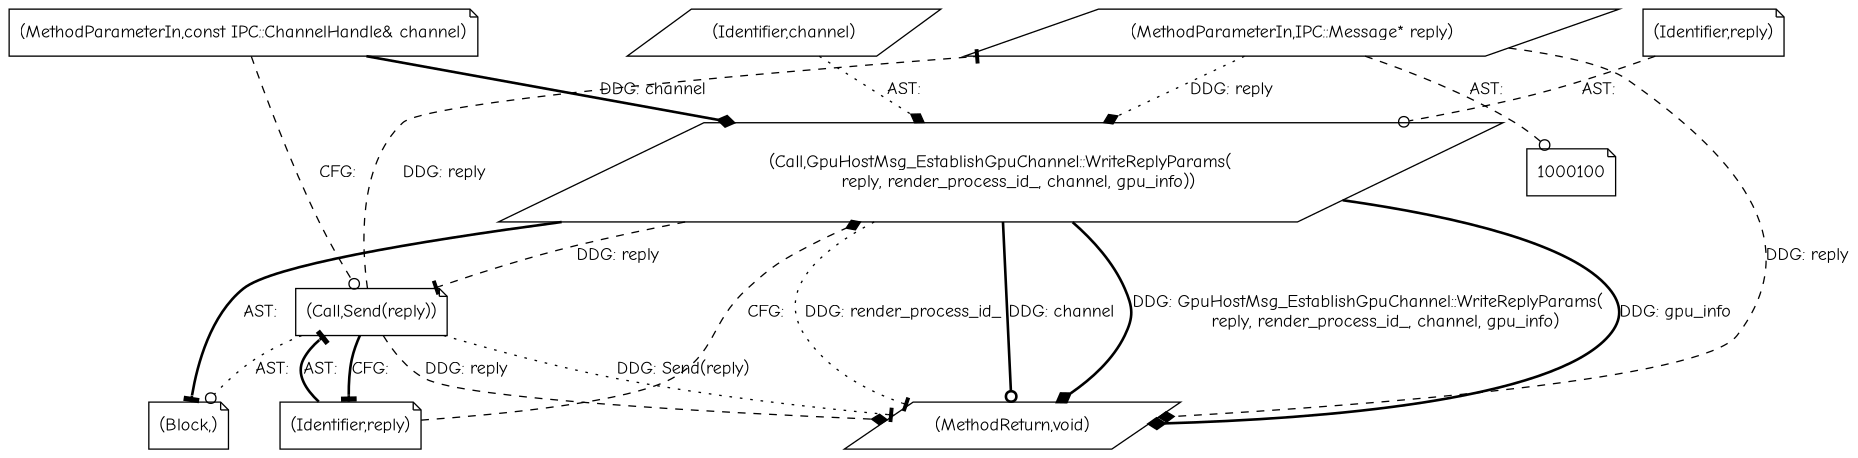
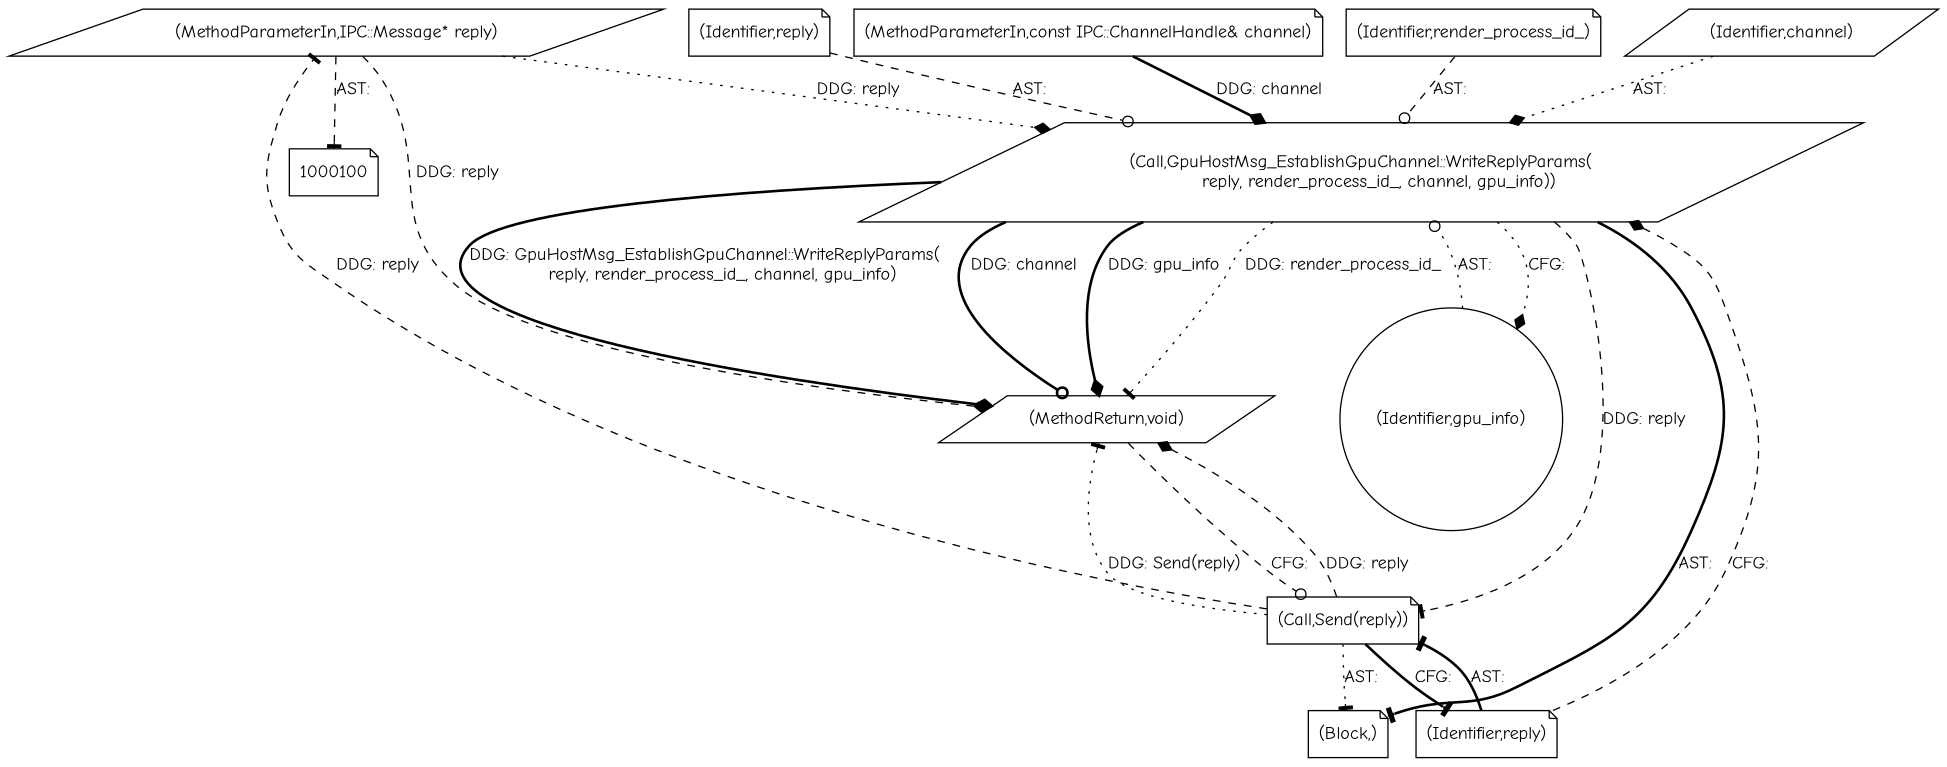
node "(Identifier,render_process_id_)": added
edge "(MethodParameterIn,IPC::Message* reply)" -> "1000100": arrowhead odot -> tee
edge "(MethodParameterIn,const IPC::ChannelHandle& channel)" -> "(Call,Send(reply))": now "(MethodReturn,void)" -> "(Call,Send(reply))"
edge "(Call,Send(reply))" -> "(Block,)": arrowhead odot -> tee
node "(Identifier,gpu_info)": added
